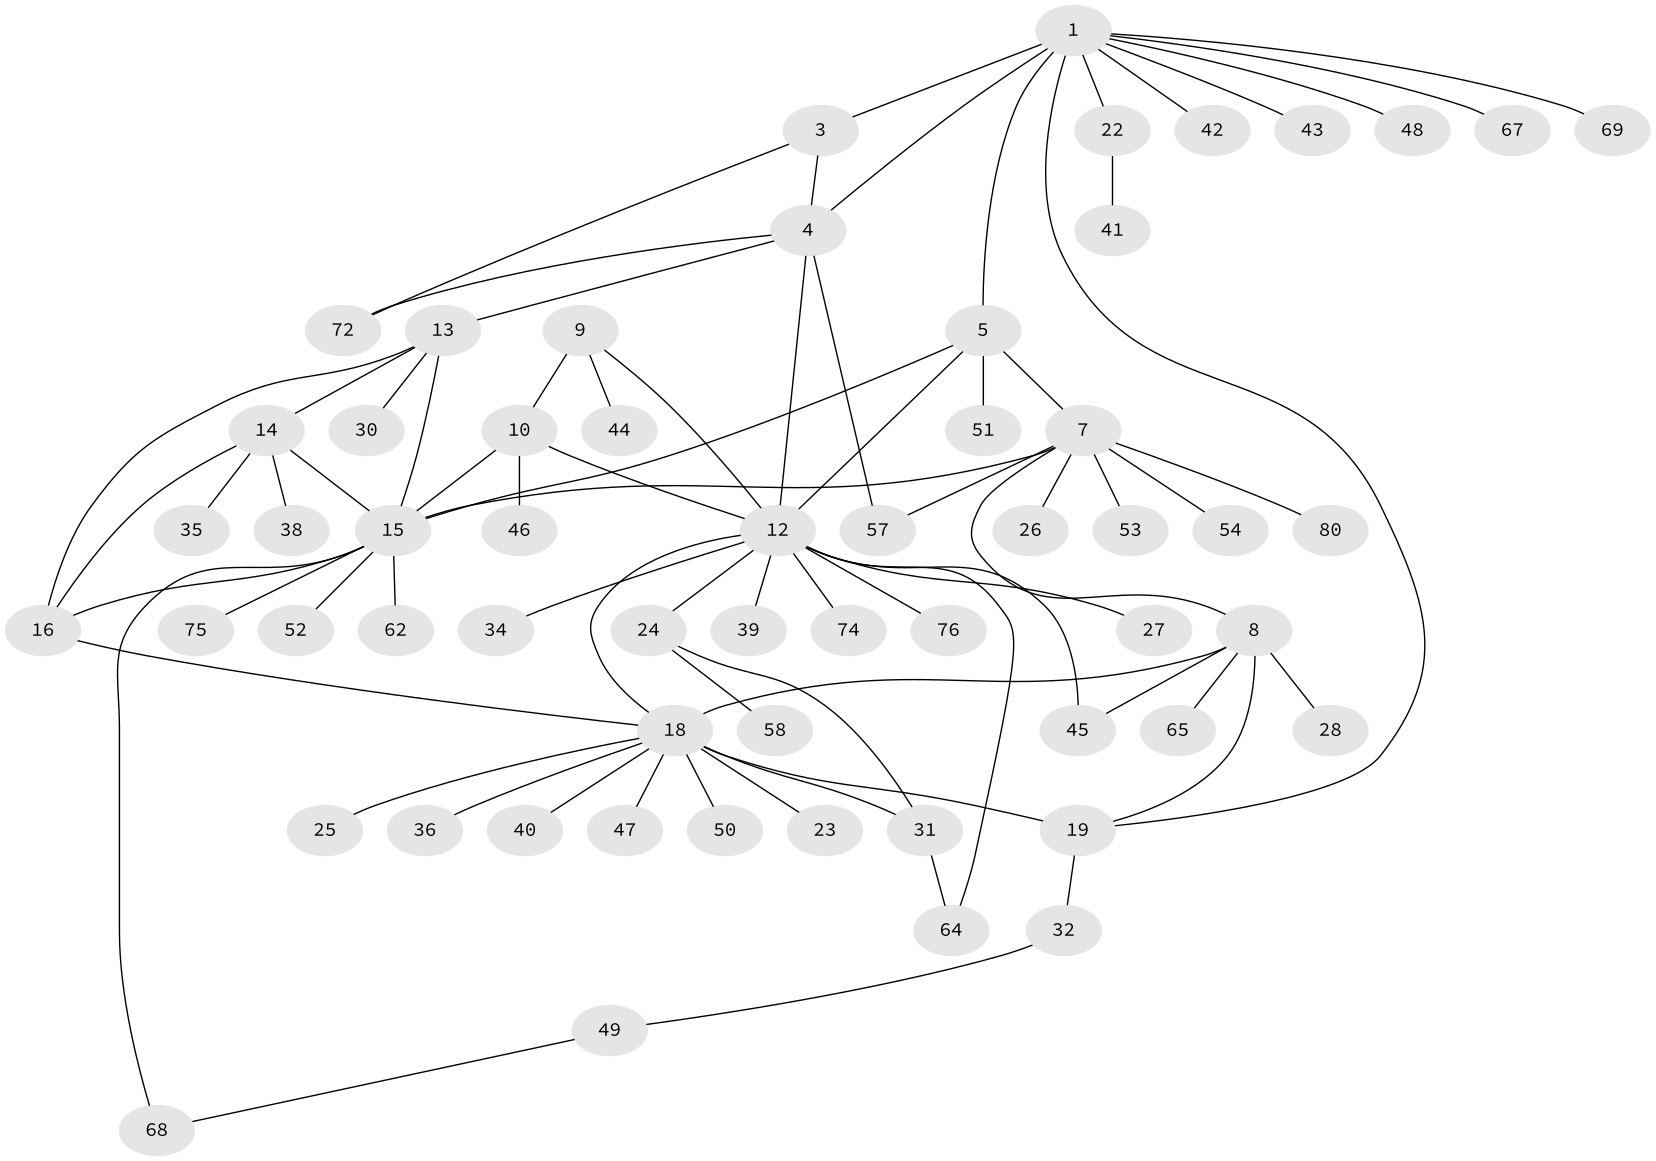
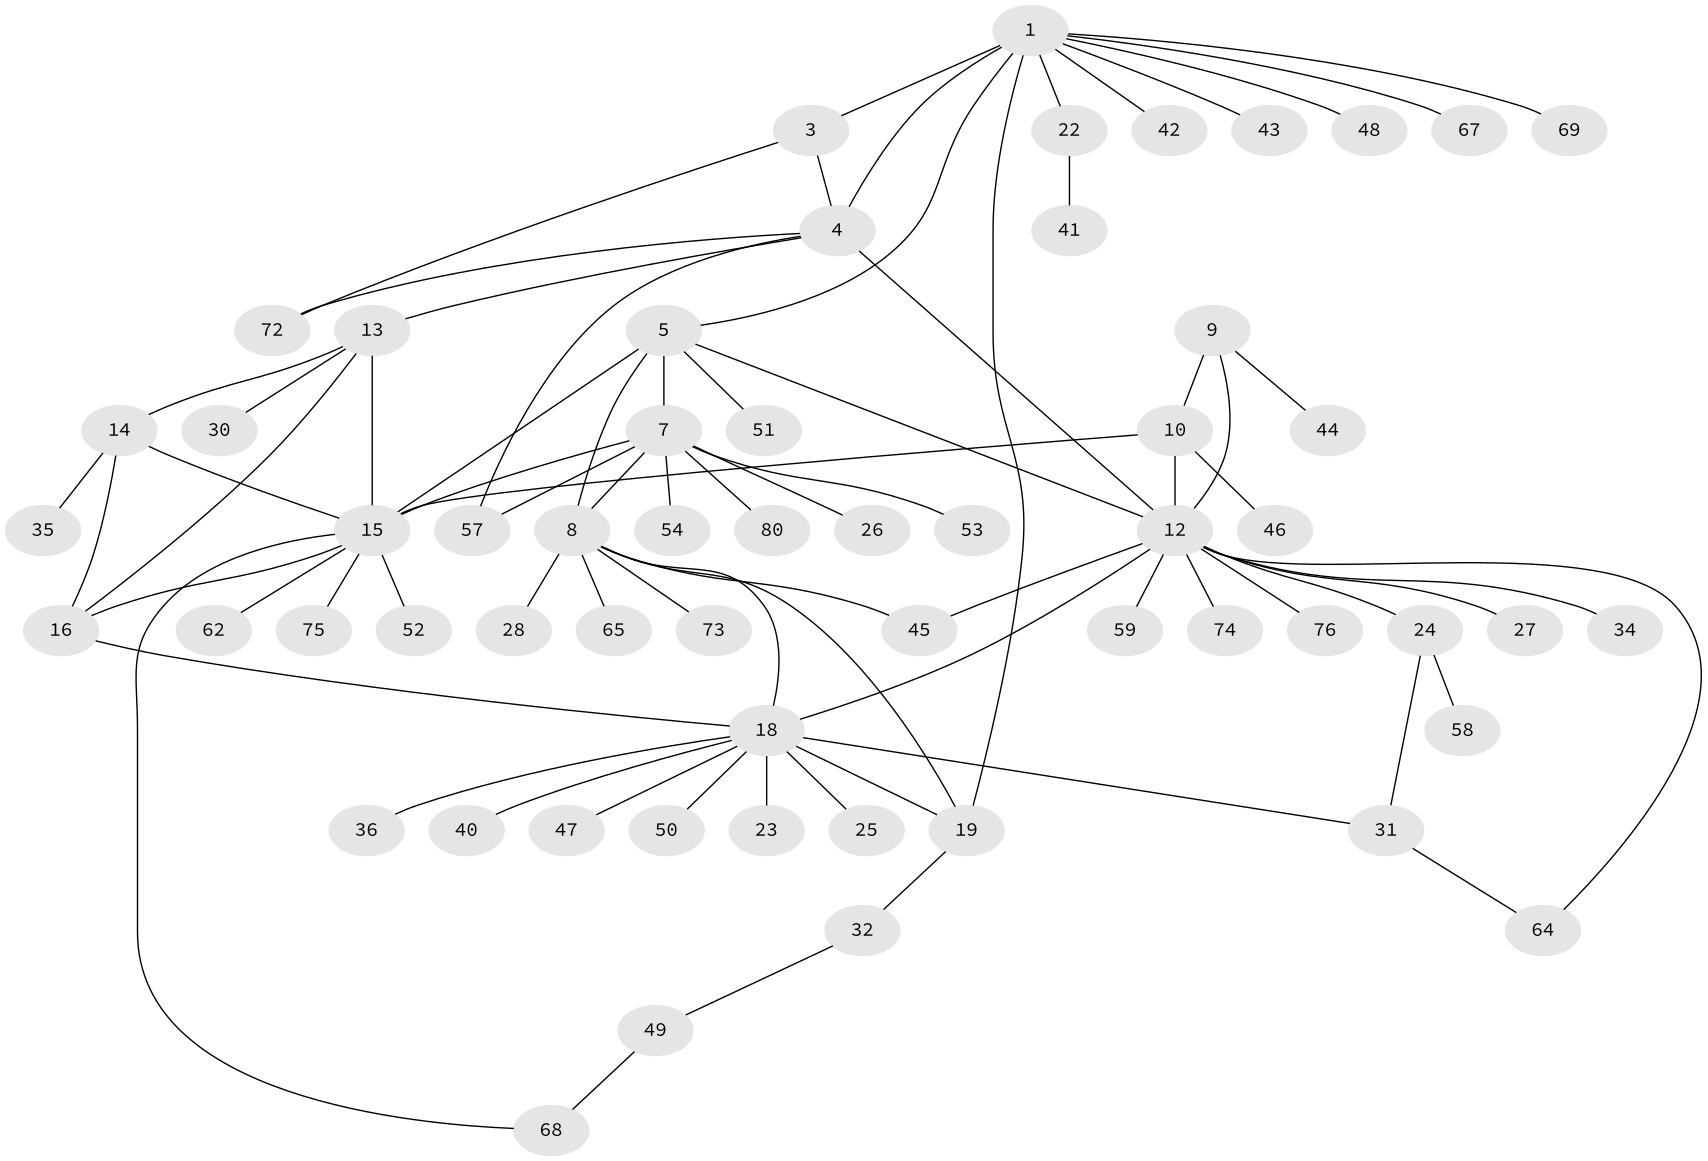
edge "5" -- "8": added
node "38": removed
node "73": added
node "39": label "39" -> "59"
